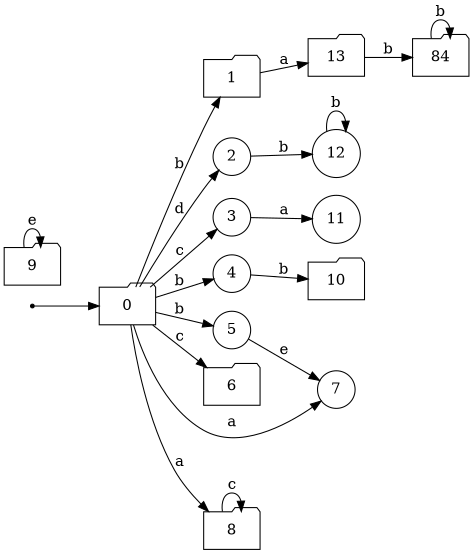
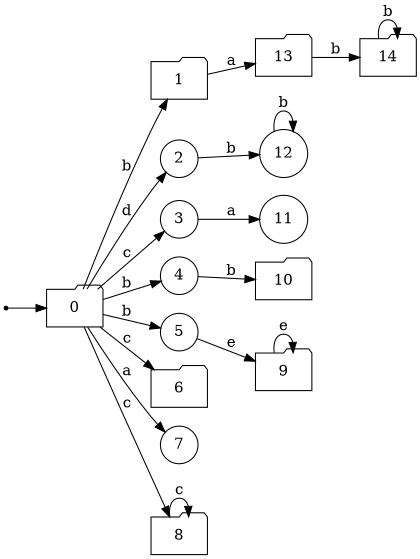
node "84": label "84" -> "14"
edge "5" -> "7": now "5" -> "9"
edge "0" -> "8": label "a" -> "c"
